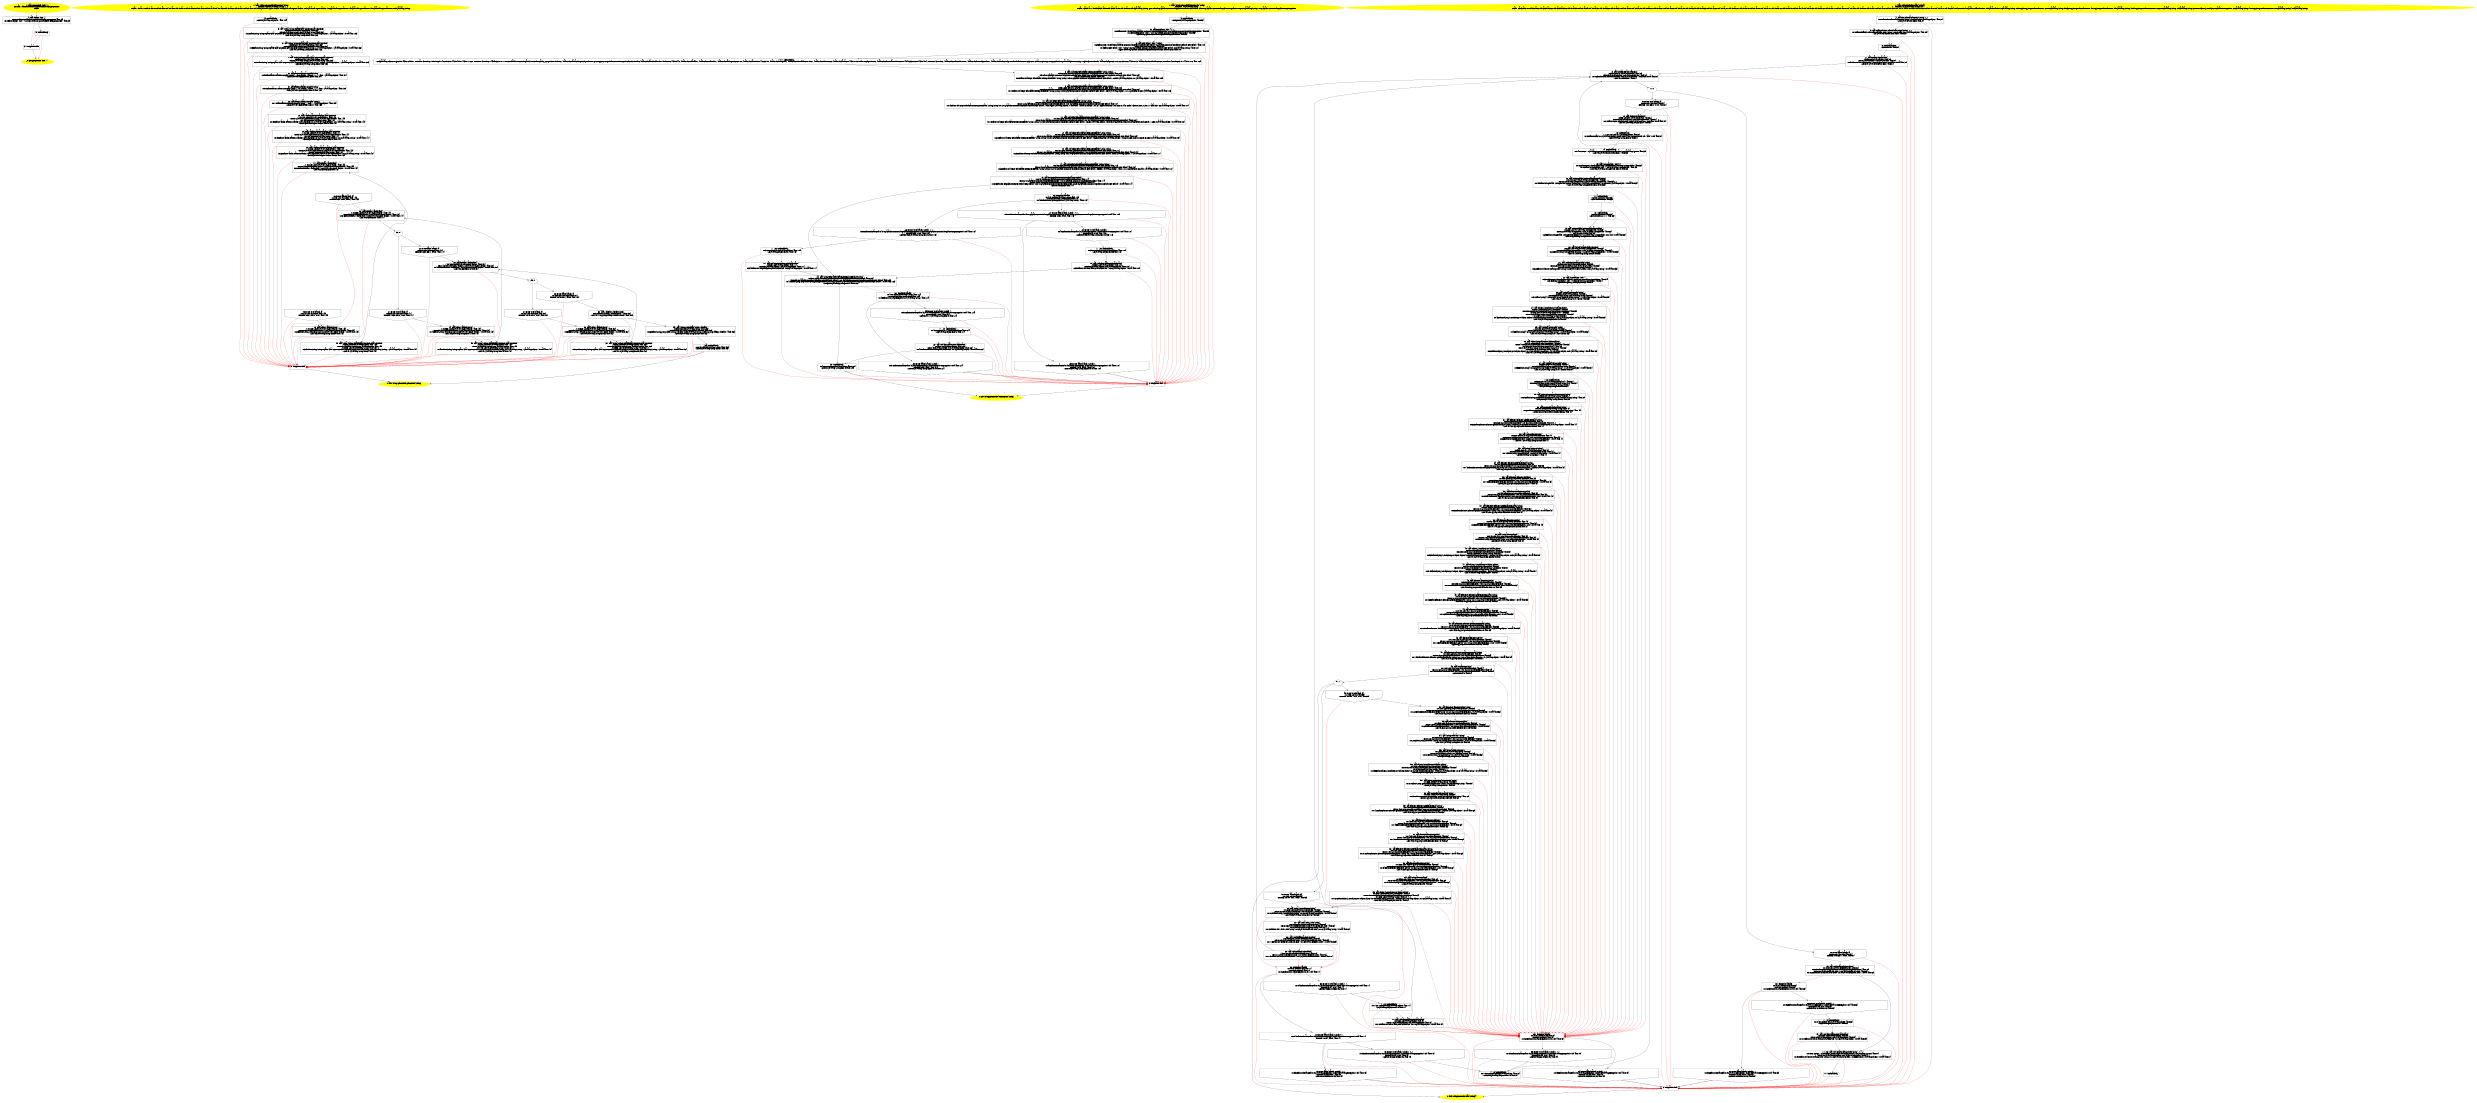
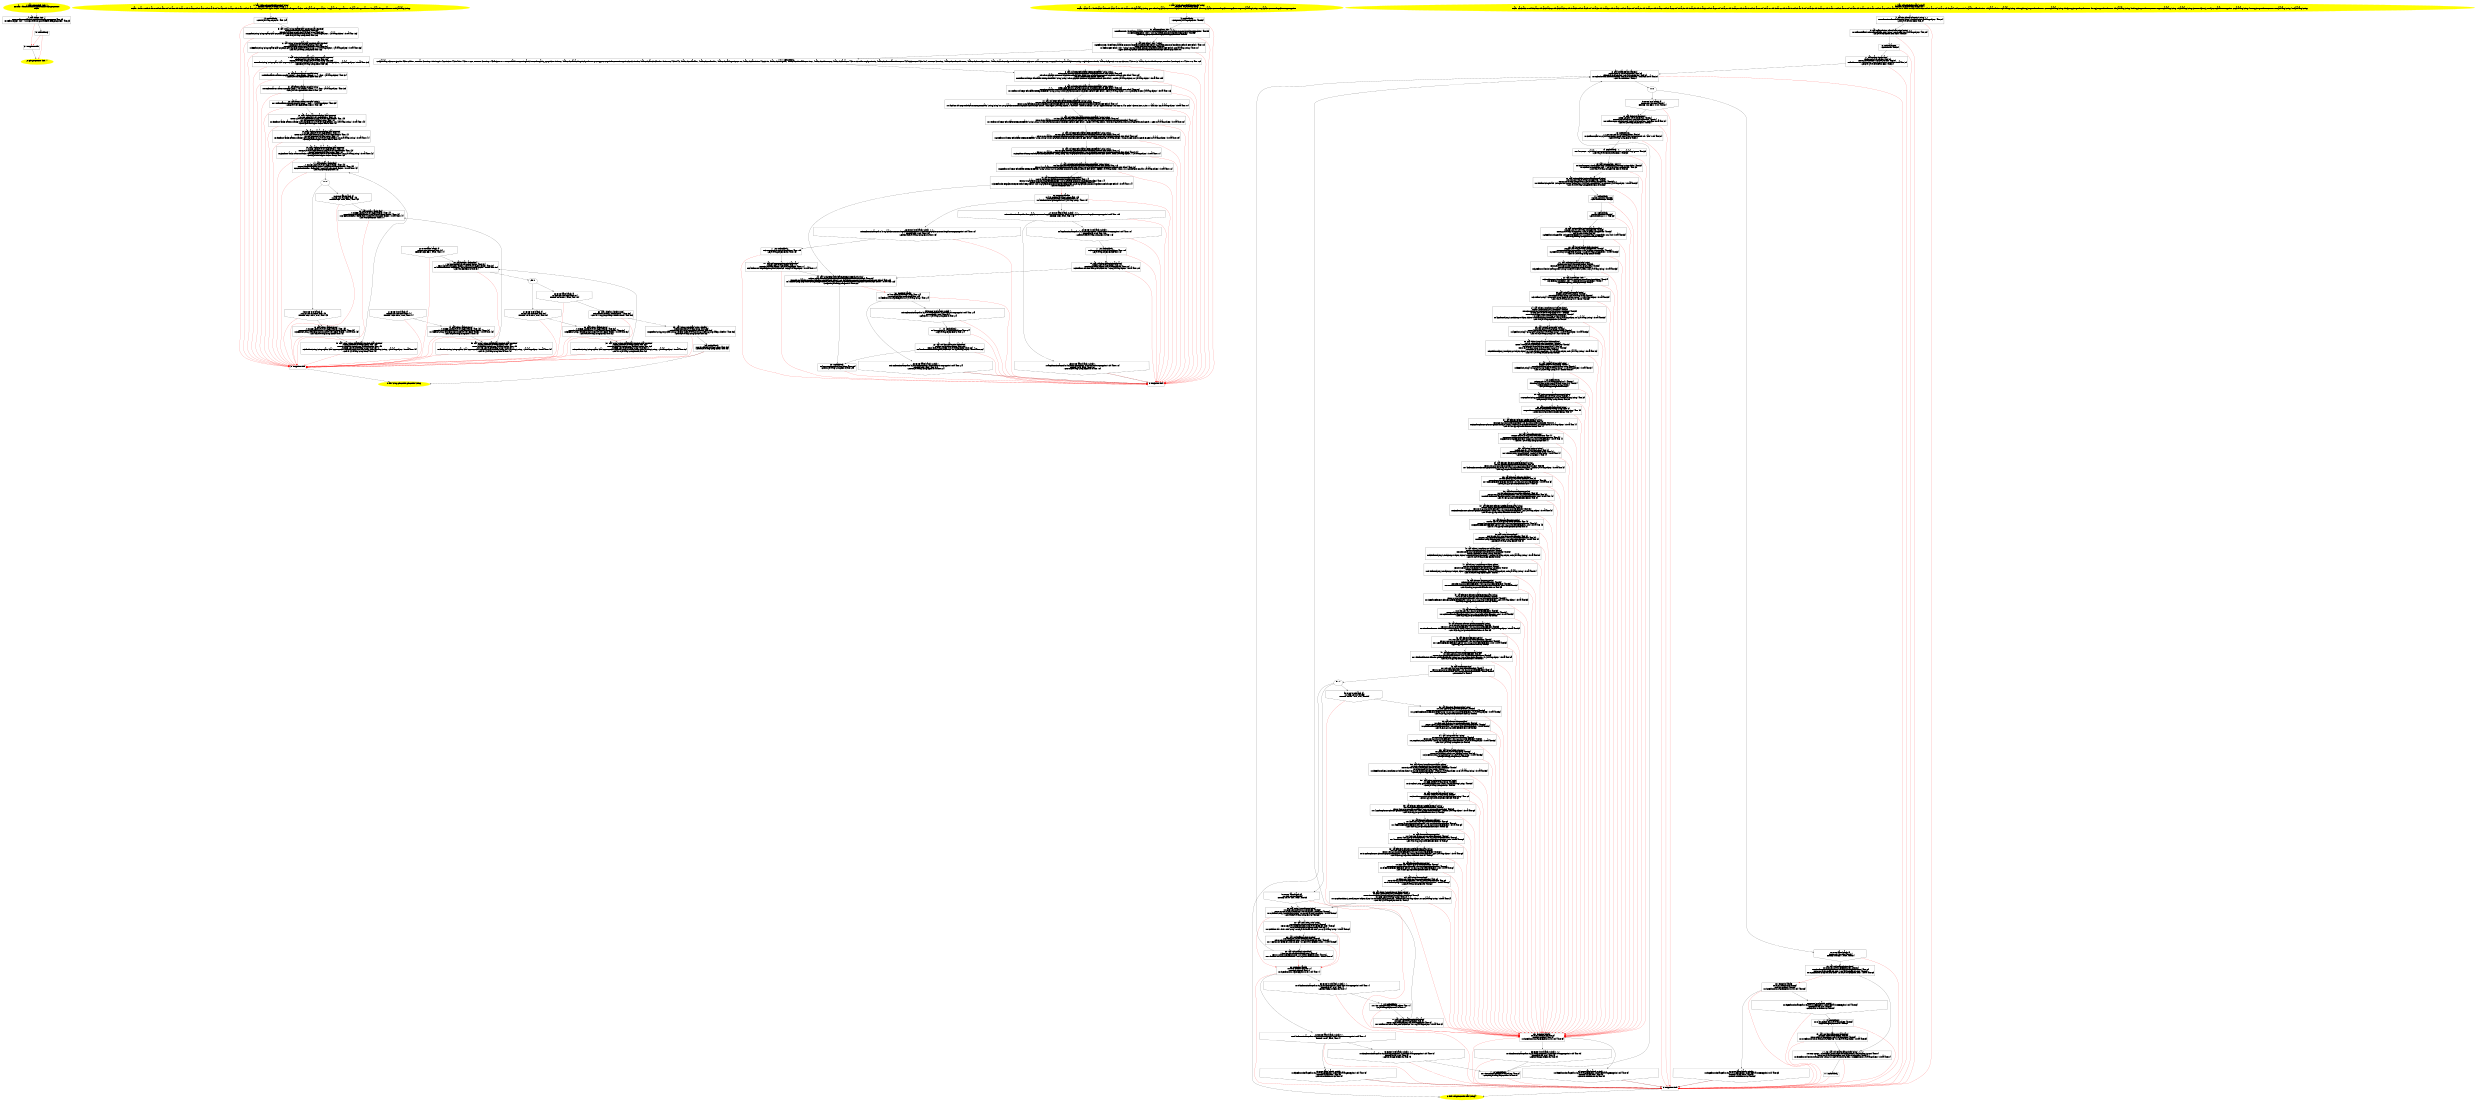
node "17: +": added
node "23: +": removed
node "2: Exit String getContent.httpRequest(String)": removed
